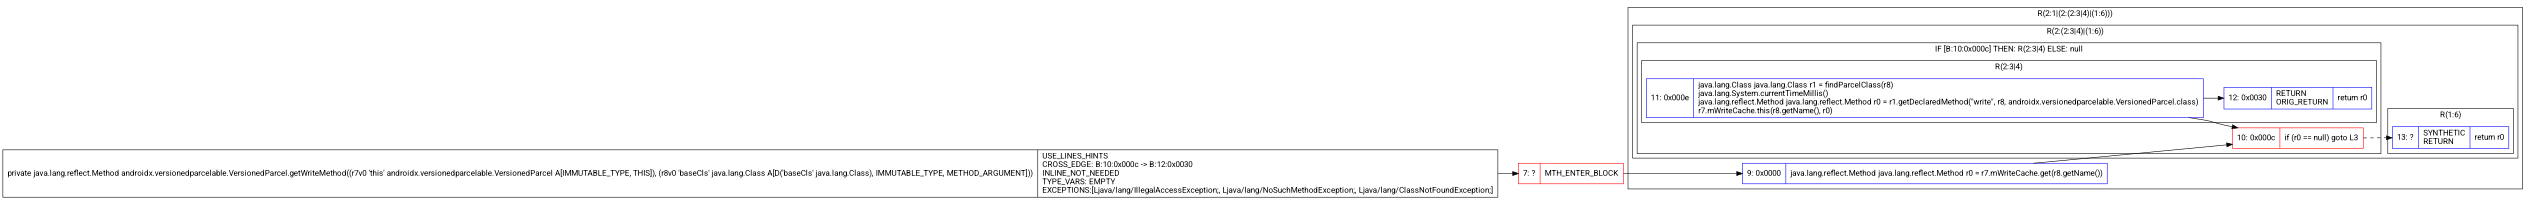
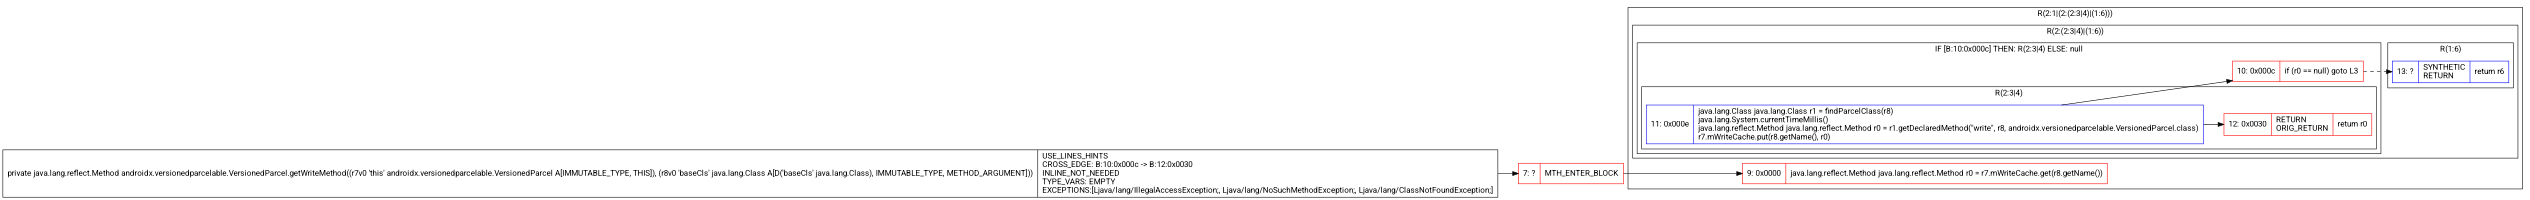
node "12: 0x0030": color blue -> red
node "11: 0x000e": text "r7.mWriteCache.this(r8.getName(), r0)" -> "r7.mWriteCache.put(r8.getName(), r0)"
node "13: ?": text "return r0" -> "return r6"
edge "9: 0x0000" -> "10: 0x000c": removed
node "9: 0x0000": color blue -> red
